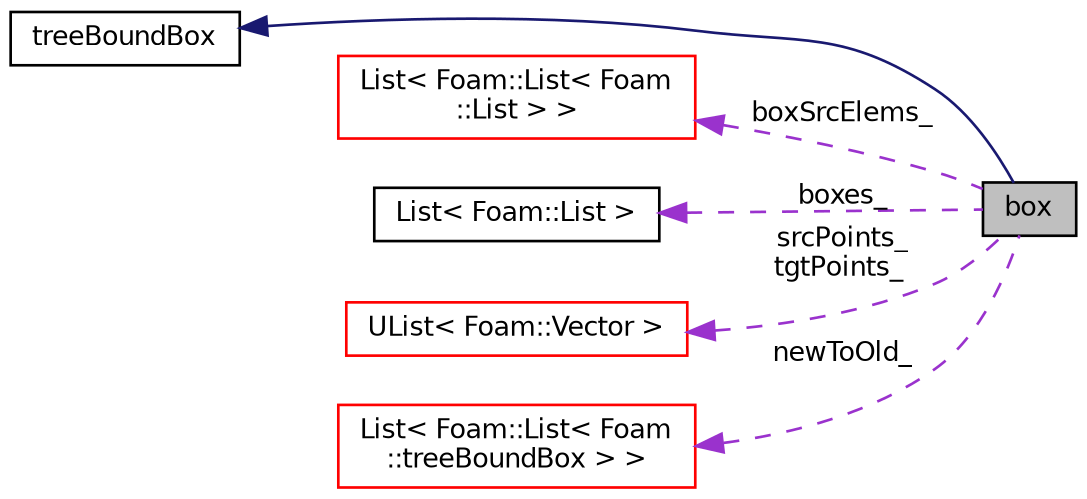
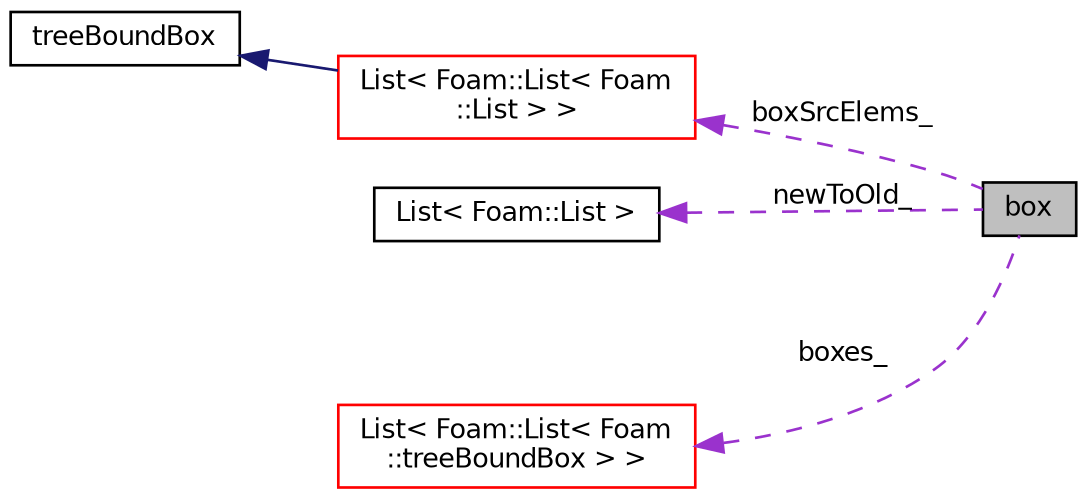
edge "box" -> "treeBoundBox": now "List< Foam::List< Foam ::List > >" -> "treeBoundBox"
edge "box" -> "List< Foam::List >": label " boxes_" -> " newToOld_"
node "UList< Foam::Vector >": removed
edge "box" -> "List< Foam::List< Foam ::treeBoundBox > >": label " newToOld_" -> " boxes_"
